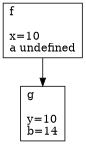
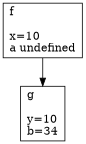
node "g y=10 b=14": label "g y=10 b=14" -> "g y=10 b=34"
